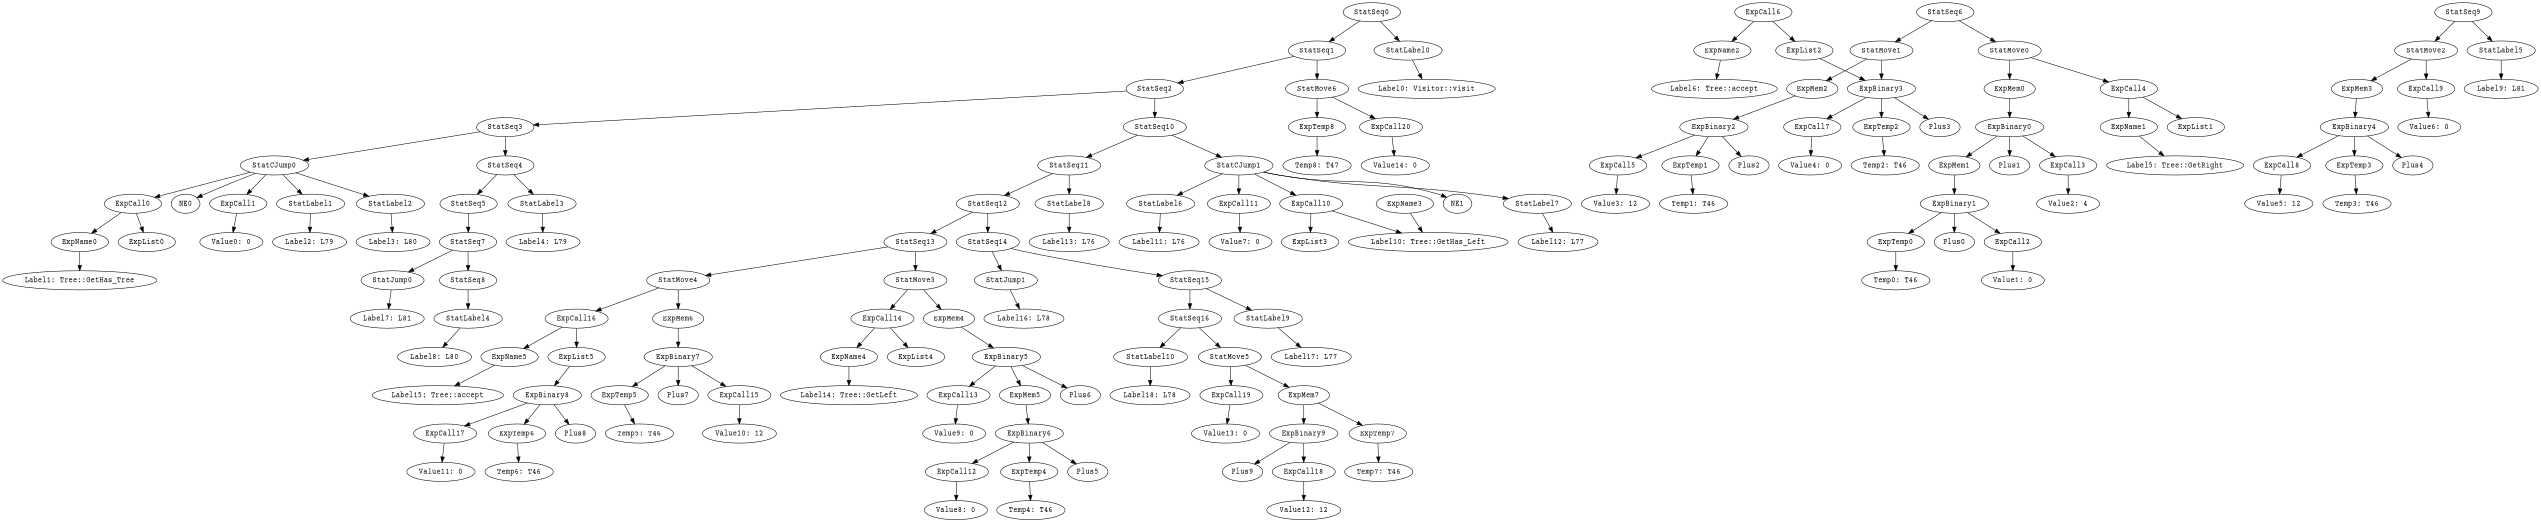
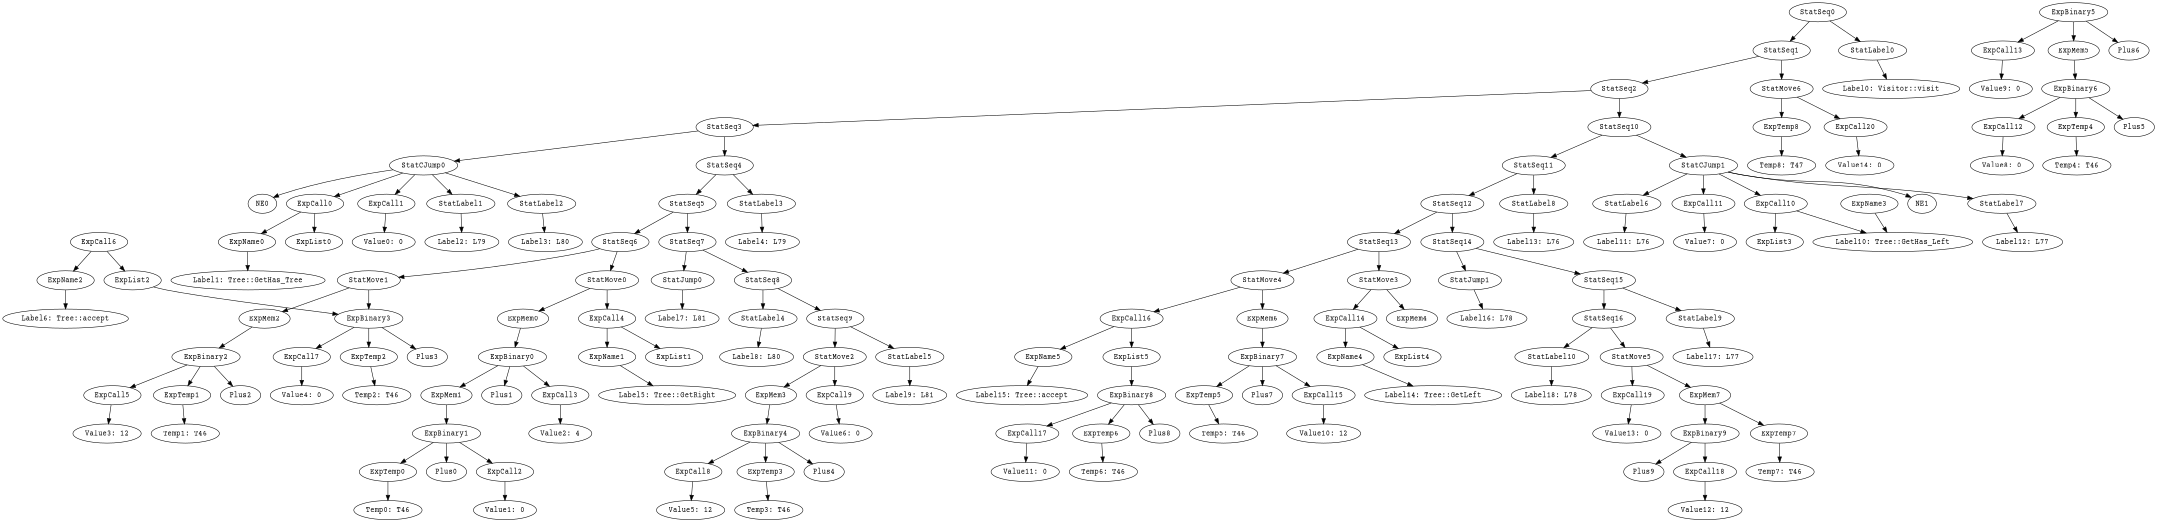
edge "StatSeq5" -> "StatSeq6": added
edge "StatSeq8" -> "StatSeq9": added
edge "ExpMem4" -> "ExpBinary5": removed
